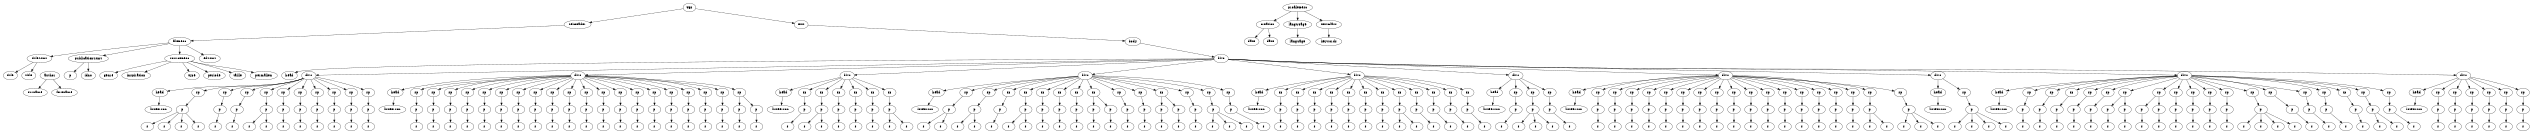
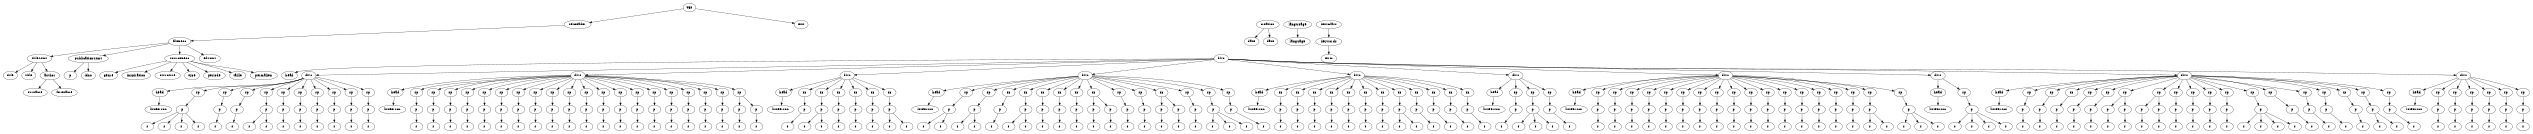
node "profileDesc": removed
node "body": removed
node "term": added
edge "titleStmt" -> "author": added
node "structure": added
